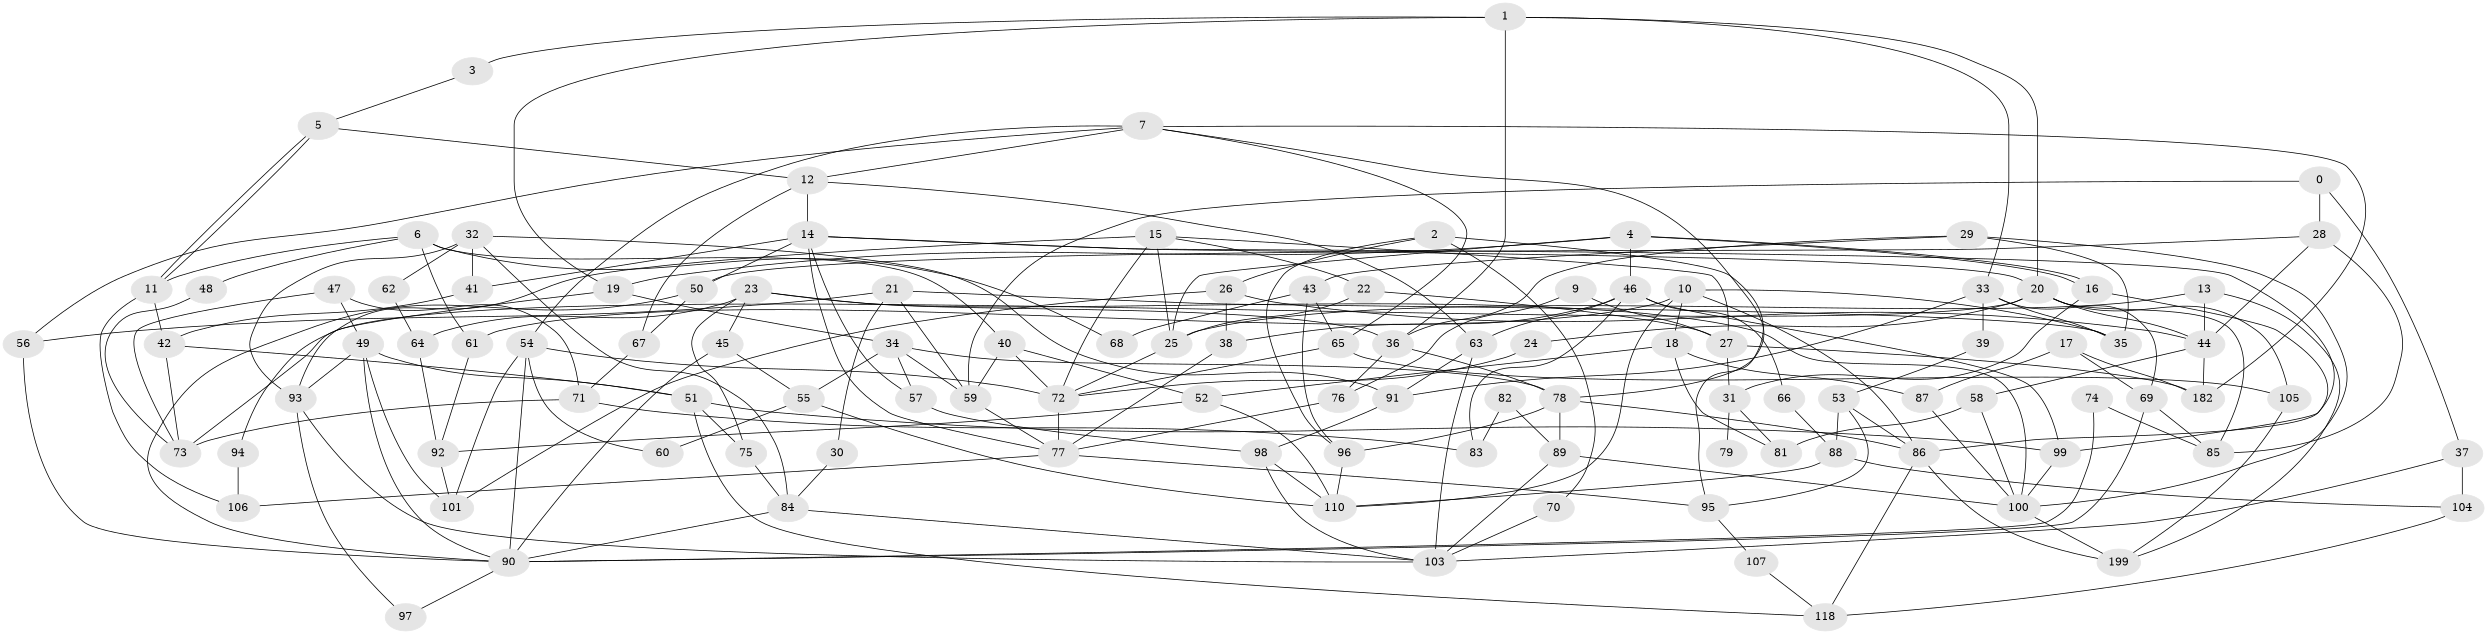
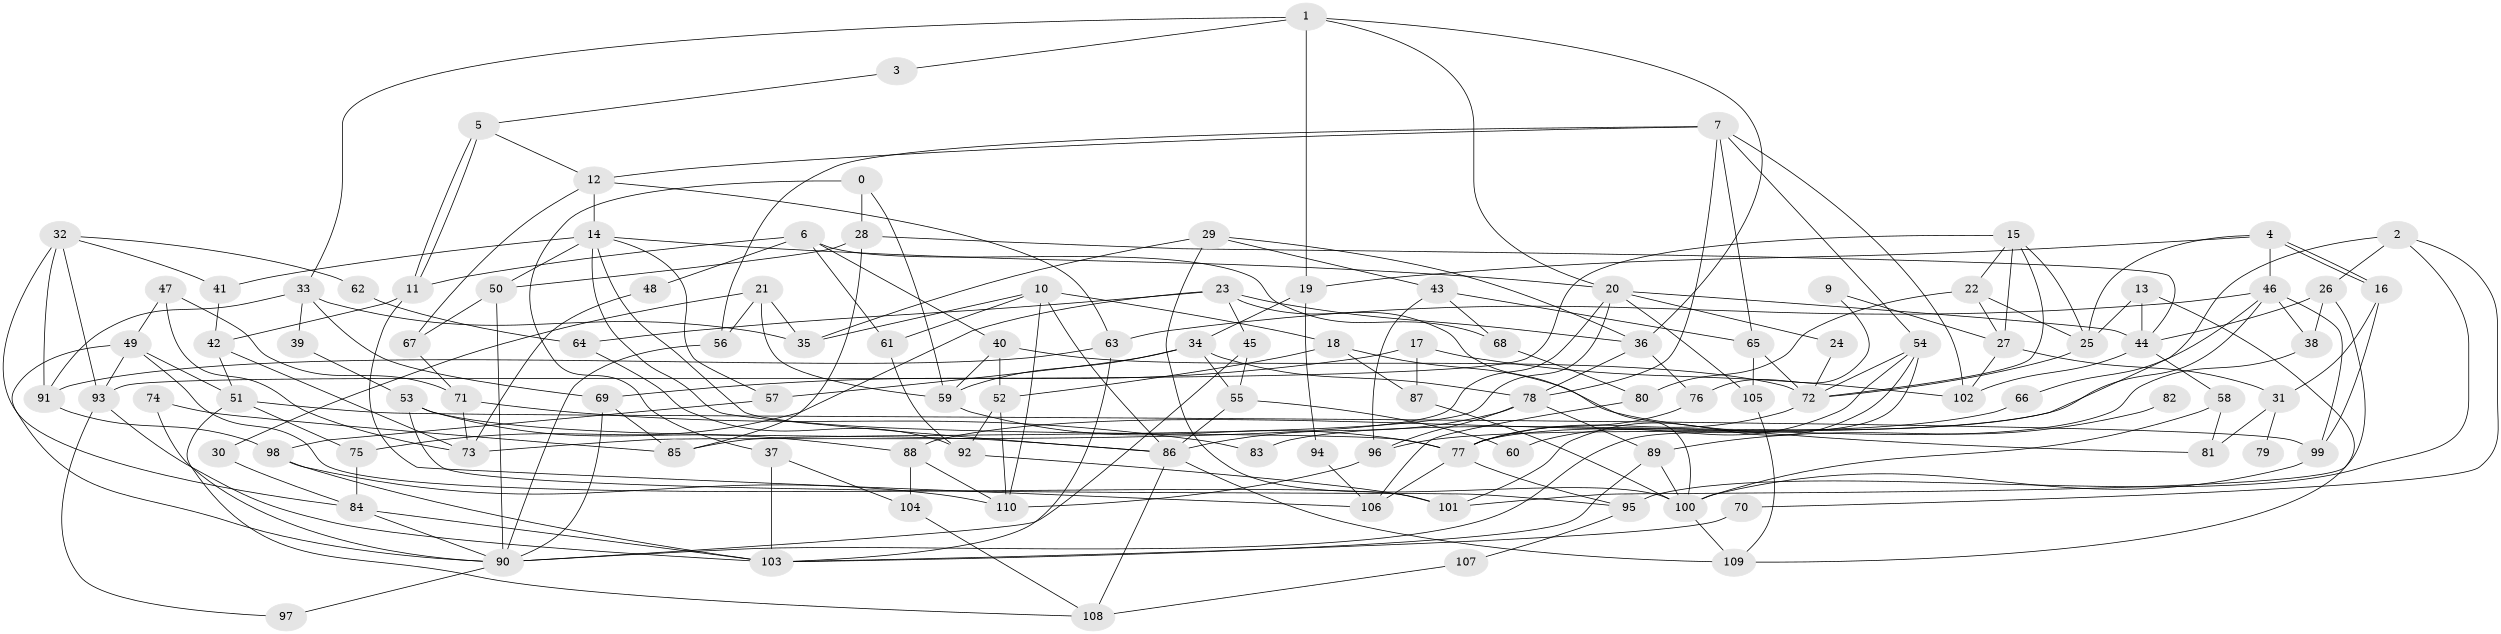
node "80": added
node "182": label "182" -> "102"
edge "82" -- "83": removed
edge "55" -- "110": now "55" -- "86"
node "199": label "199" -> "109"
node "118": label "118" -> "108"
